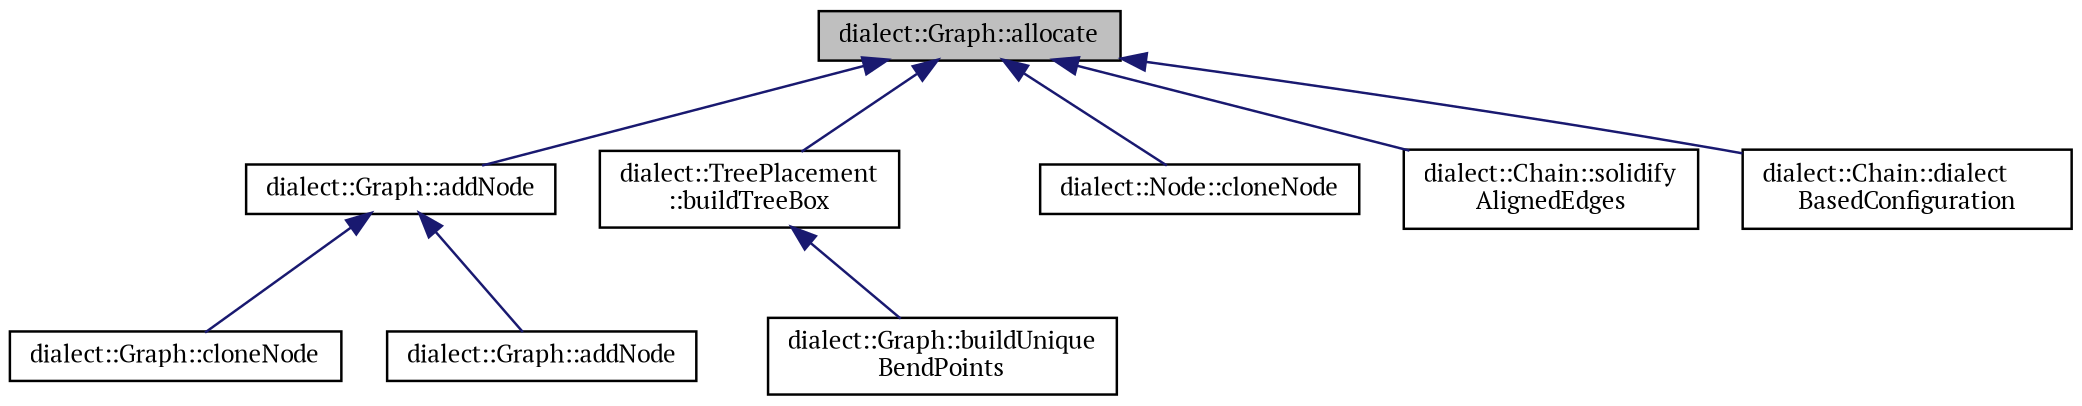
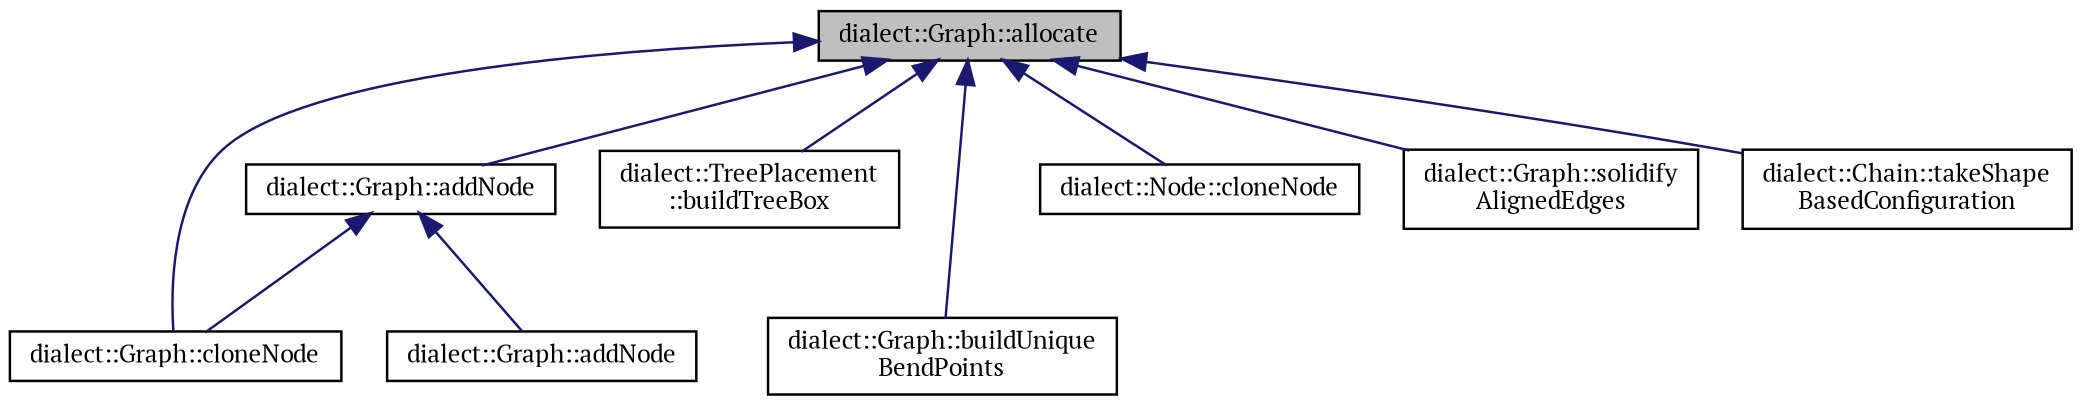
edge "dialect::Graph::cloneNode" -> "dialect::Graph::allocate": added
node "dialect::Chain::solidify AlignedEdges": label "dialect::Chain::solidify AlignedEdges" -> "dialect::Graph::solidify AlignedEdges"
node "dialect::Chain::dialect BasedConfiguration": label "dialect::Chain::dialect BasedConfiguration" -> "dialect::Chain::takeShape BasedConfiguration"
edge "dialect::Graph::buildUnique BendPoints" -> "dialect::TreePlacement ::buildTreeBox": now "dialect::Graph::buildUnique BendPoints" -> "dialect::Graph::allocate"
